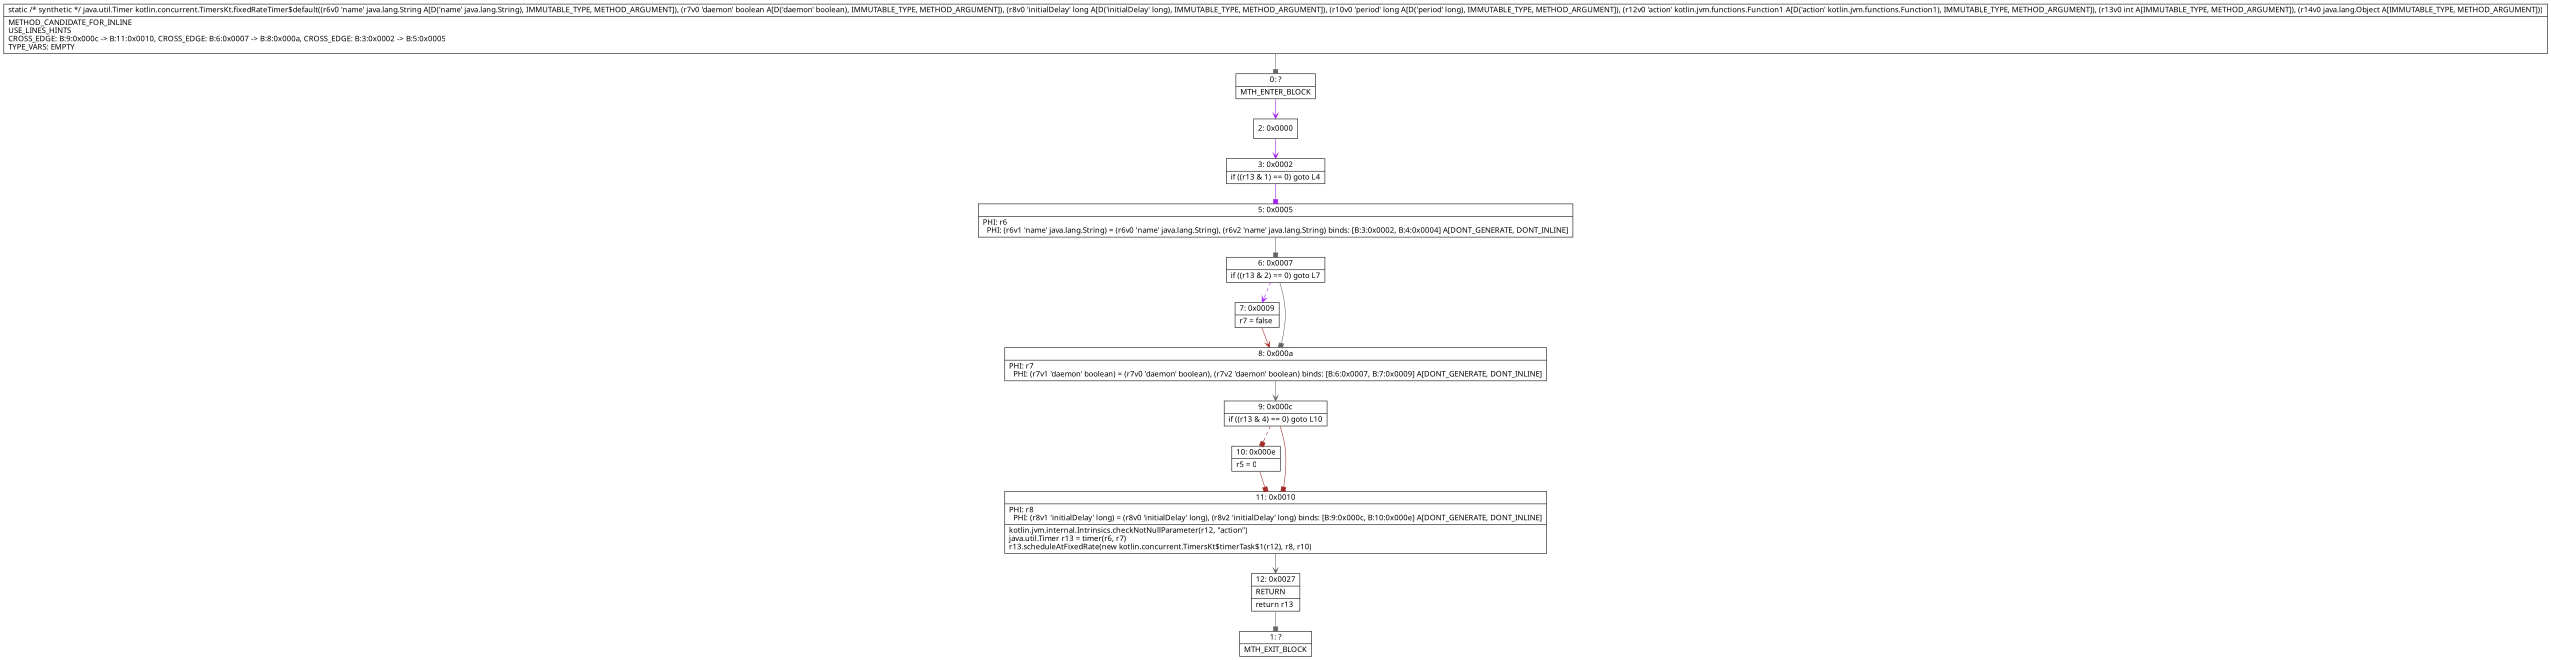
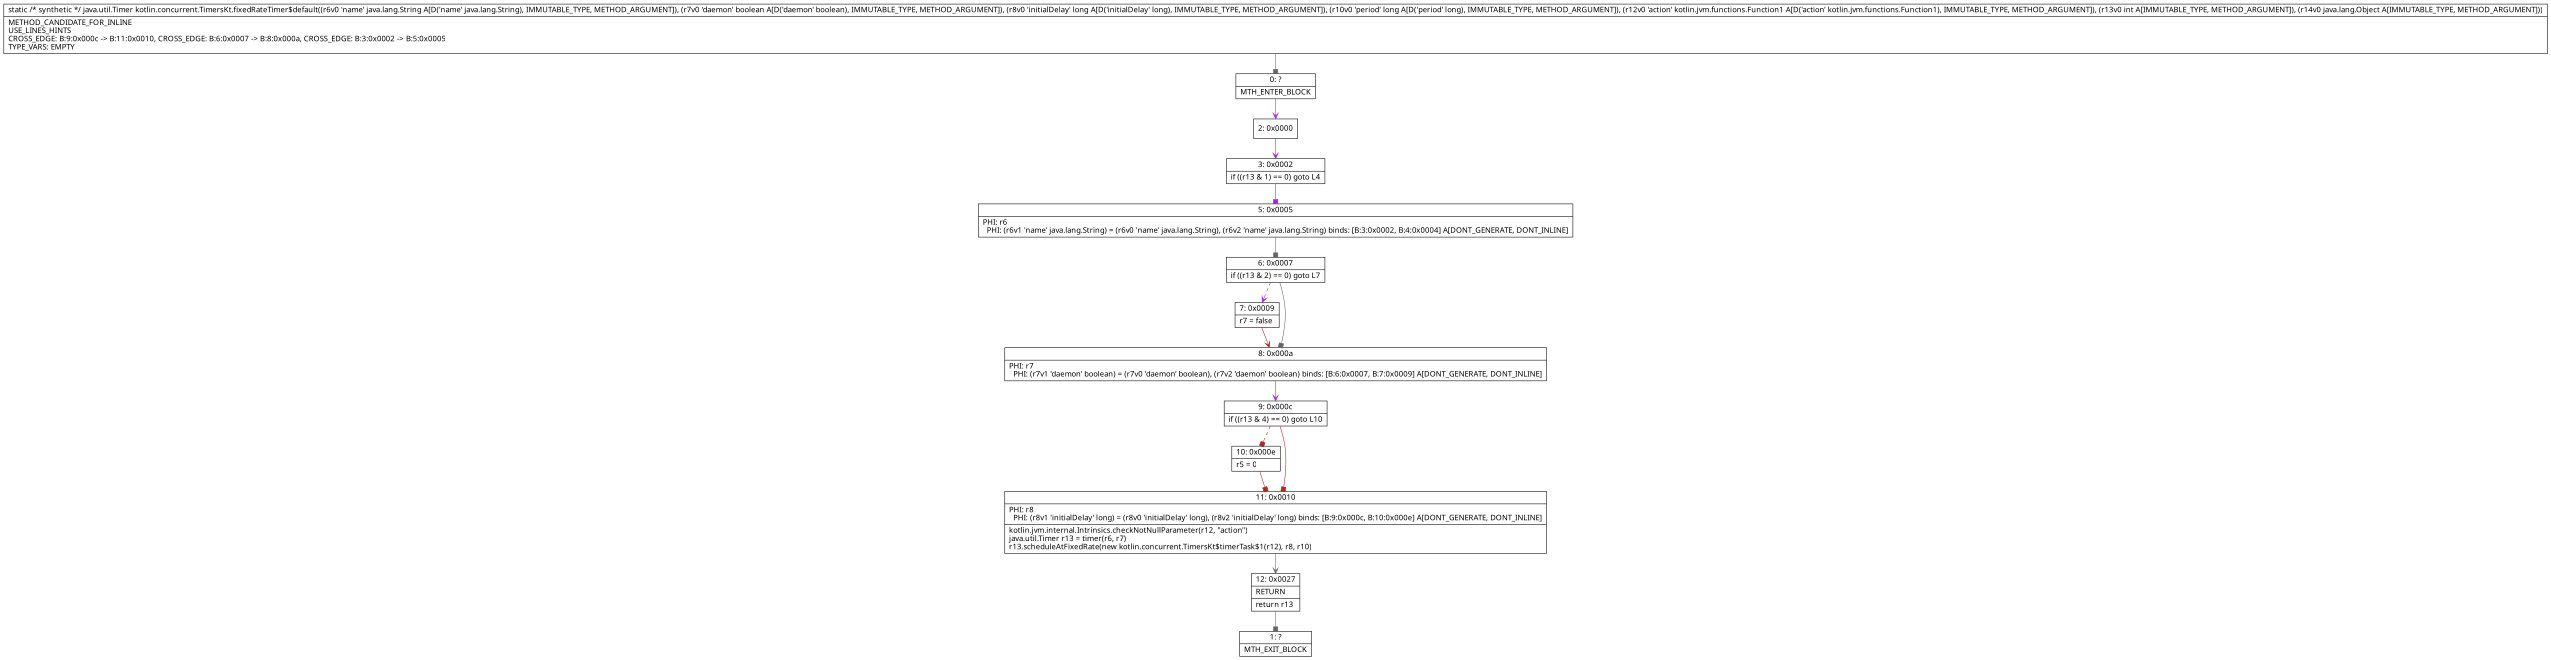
edge "8: 0x000a" -> "9: 0x000c": color gray40 -> purple
